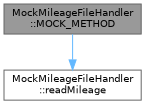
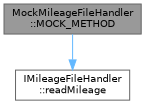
node "MockMileageFileHandler ::readMileage": label "MockMileageFileHandler ::readMileage" -> "IMileageFileHandler ::readMileage"
